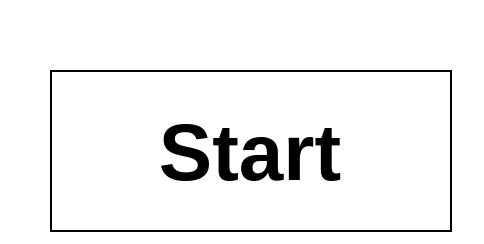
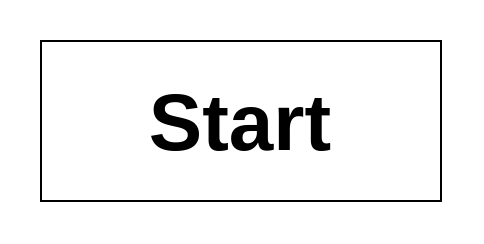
node "Start": moved (251, 151) -> (241, 121)
